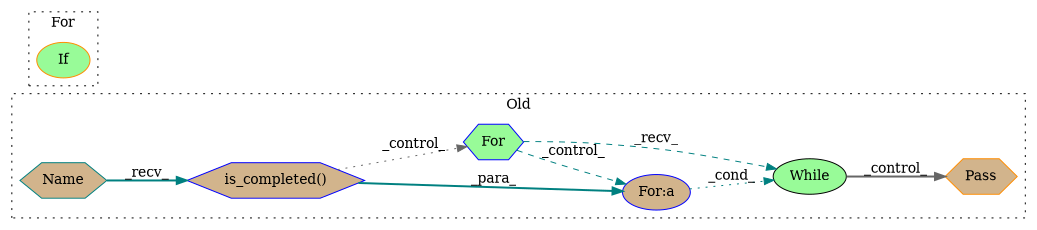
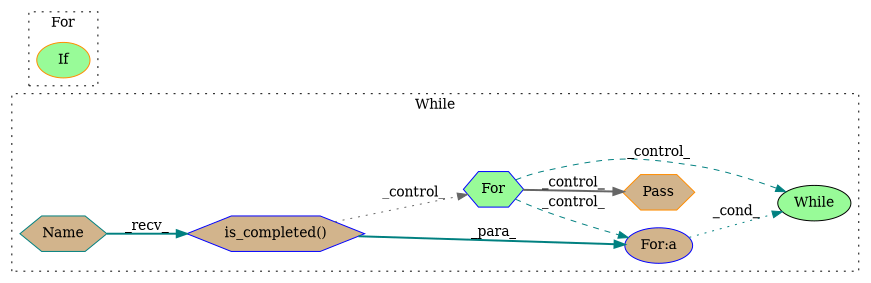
cluster "Old": label "Old" -> "While"
edge "For" -> "While": label "_recv_" -> "_control_"
edge "While" -> "Pass": now "For" -> "Pass"
